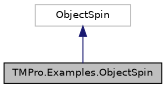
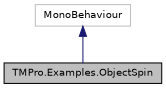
node "ObjectSpin": label "ObjectSpin" -> "MonoBehaviour"
